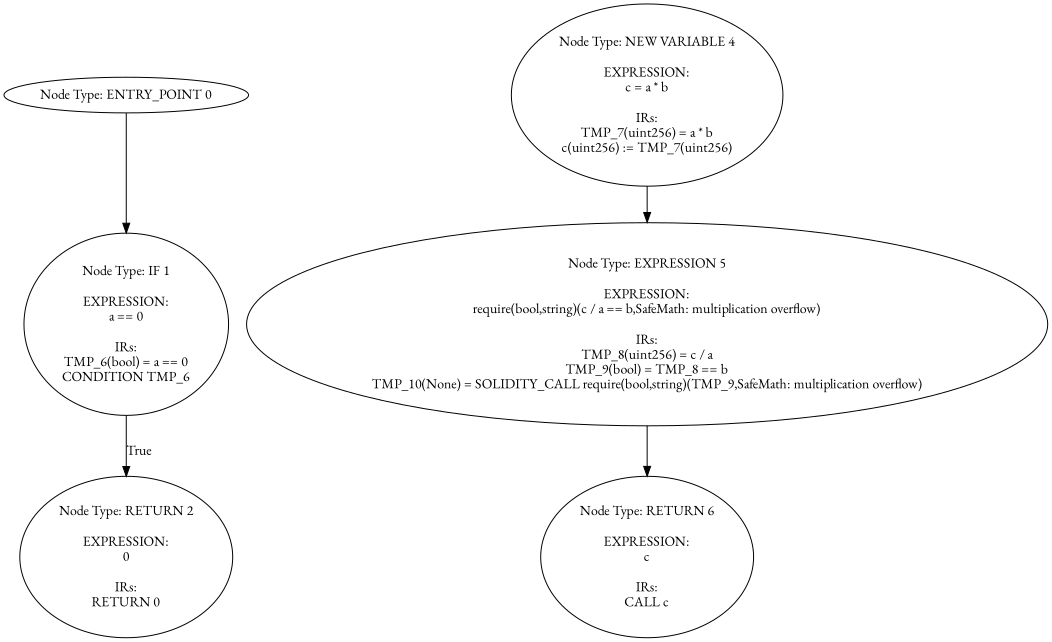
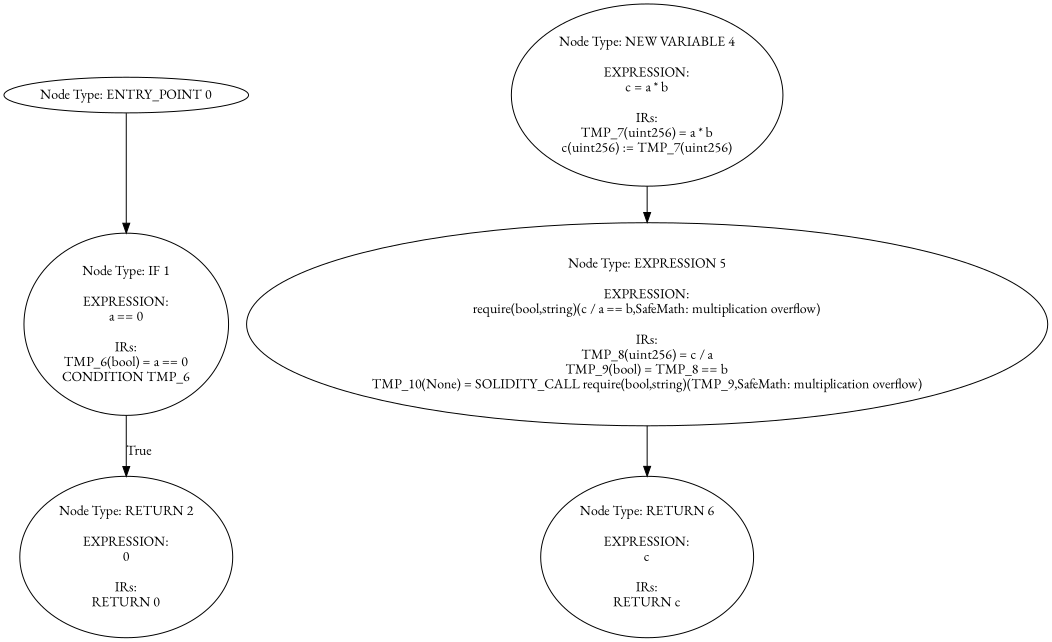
node "Node Type: RETURN 6 EXPRESSION: c IRs: CALL c": label "Node Type: RETURN 6 EXPRESSION: c IRs: CALL c" -> "Node Type: RETURN 6 EXPRESSION: c IRs: RETURN c"
